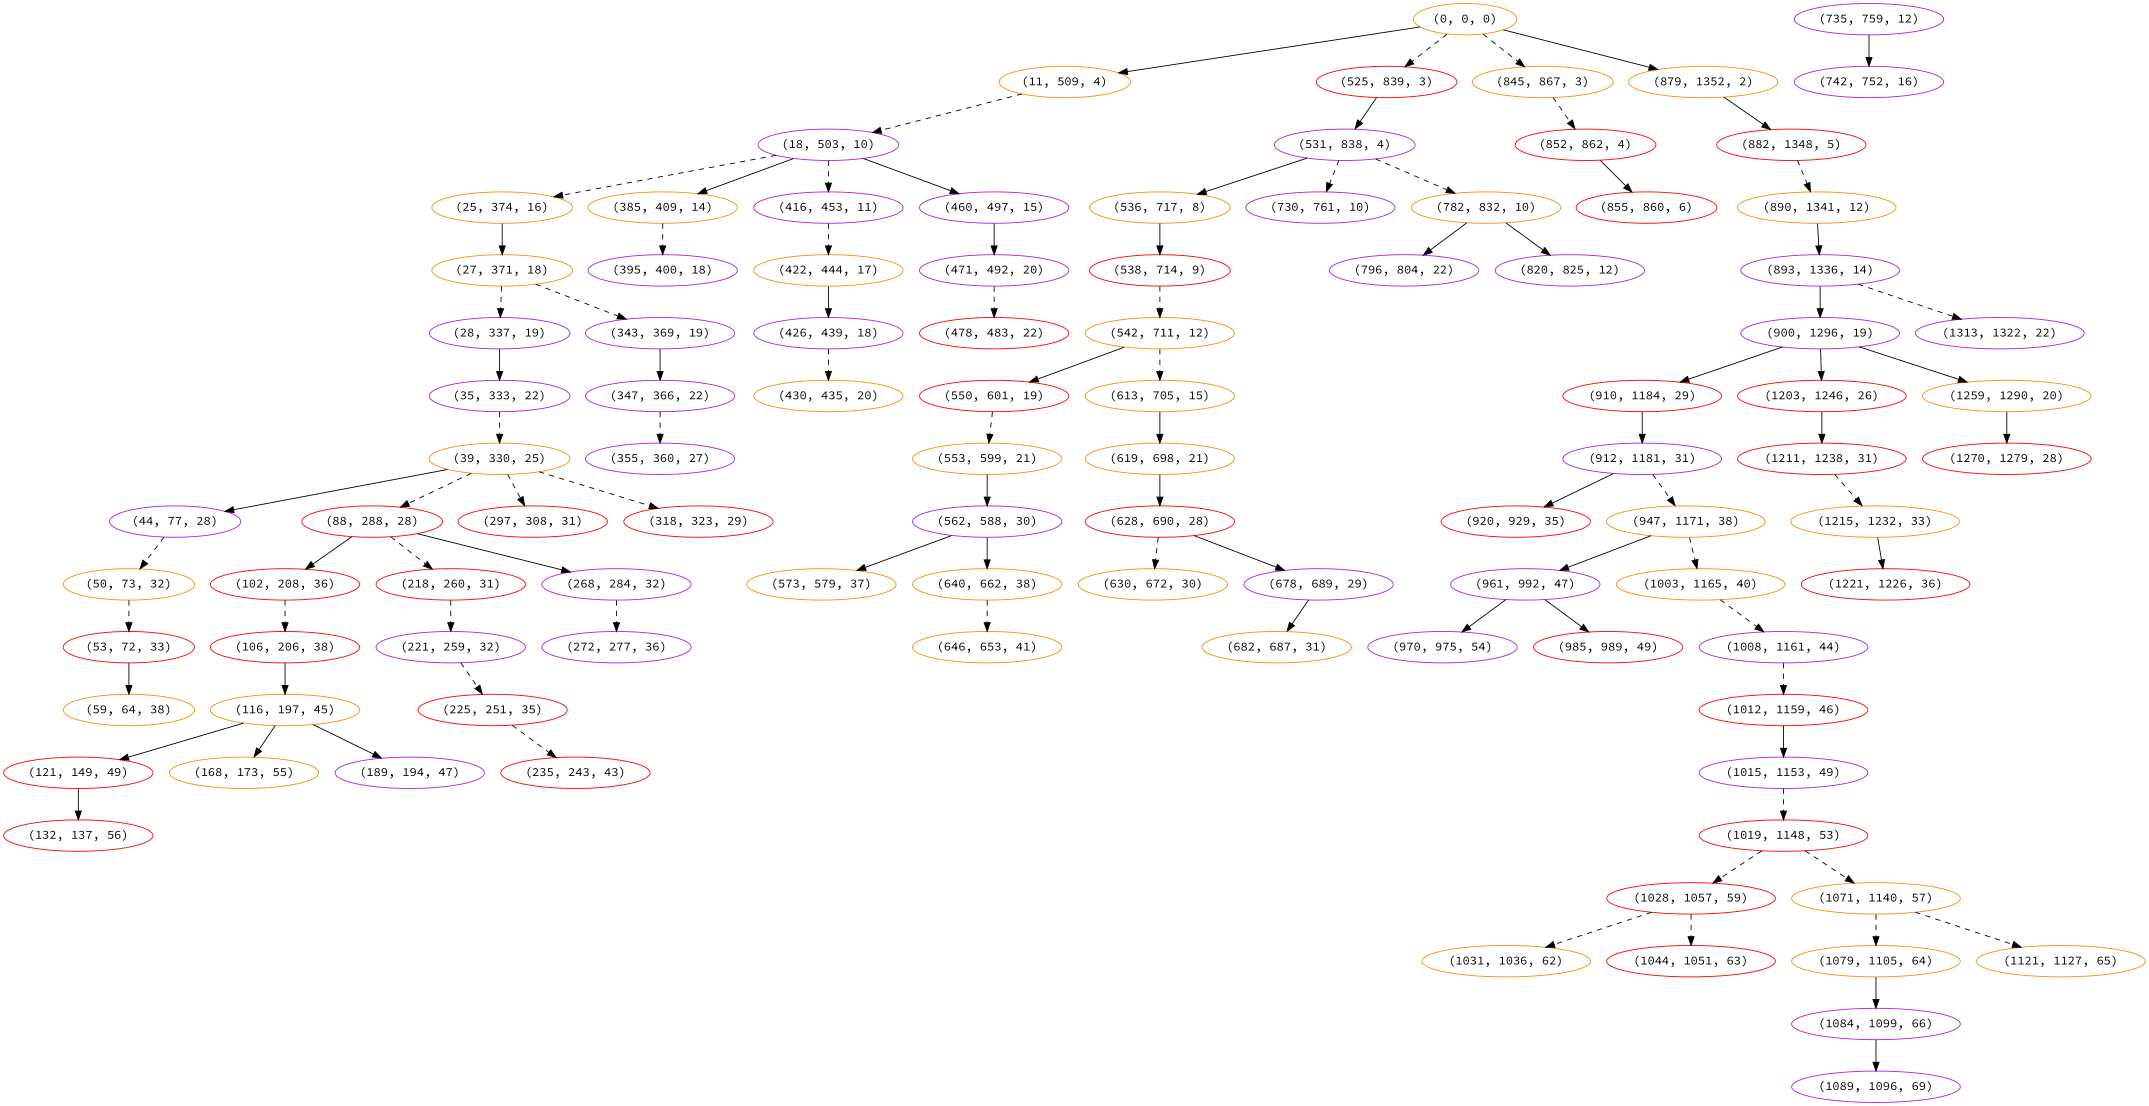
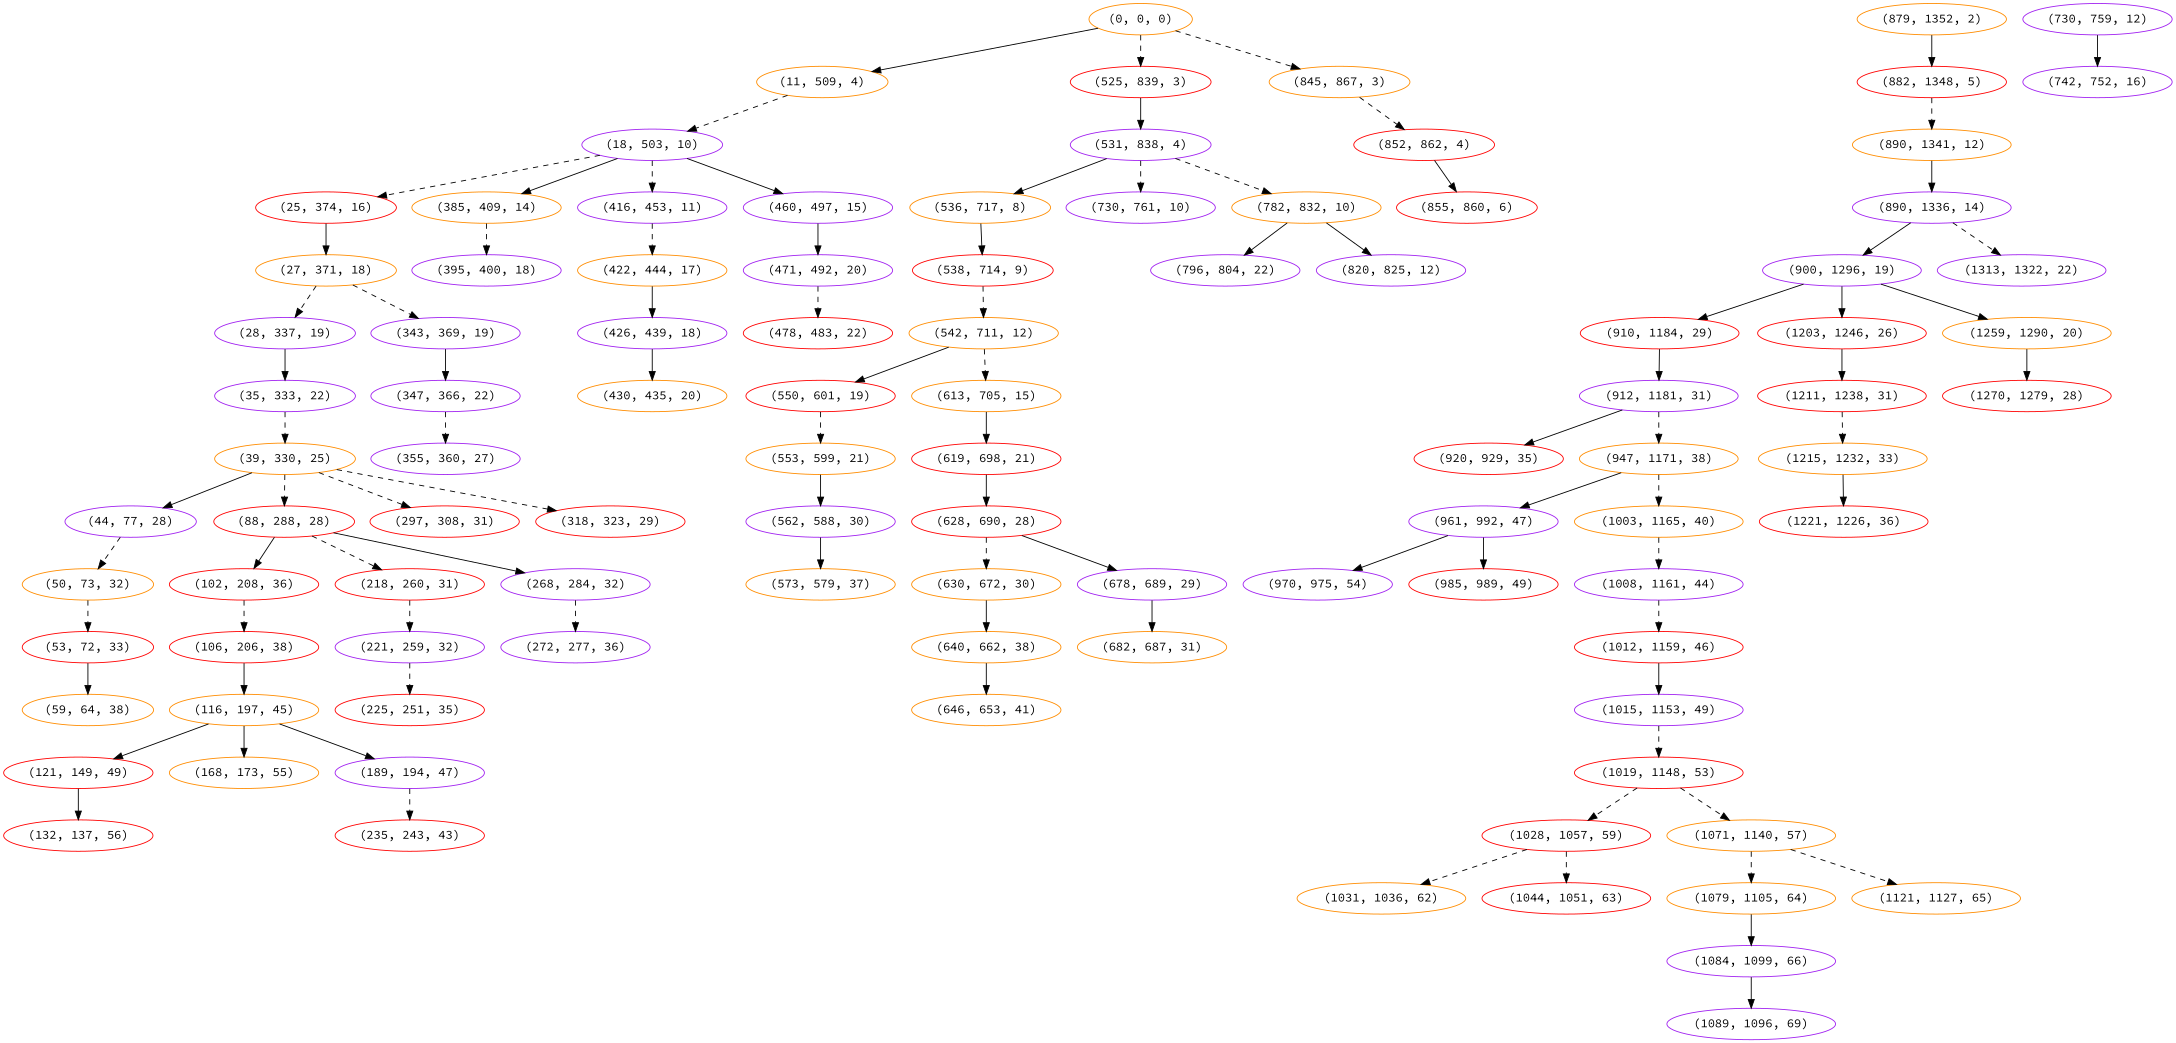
node "(735, 759, 12)": label "(735, 759, 12)" -> "(730, 759, 12)"
edge "(0, 0, 0)" -> "(879, 1352, 2)": removed
node "(25, 374, 16)": color darkorange -> red
node "(893, 1336, 14)": label "(893, 1336, 14)" -> "(890, 1336, 14)"
edge "(426, 439, 18)" -> "(430, 435, 20)": style dashed -> solid
node "(619, 698, 21)": color darkorange -> red
edge "(562, 588, 30)" -> "(640, 662, 38)": now "(630, 672, 30)" -> "(640, 662, 38)"
edge "(640, 662, 38)" -> "(646, 653, 41)": style dashed -> solid
edge "(225, 251, 35)" -> "(235, 243, 43)": now "(189, 194, 47)" -> "(235, 243, 43)"
